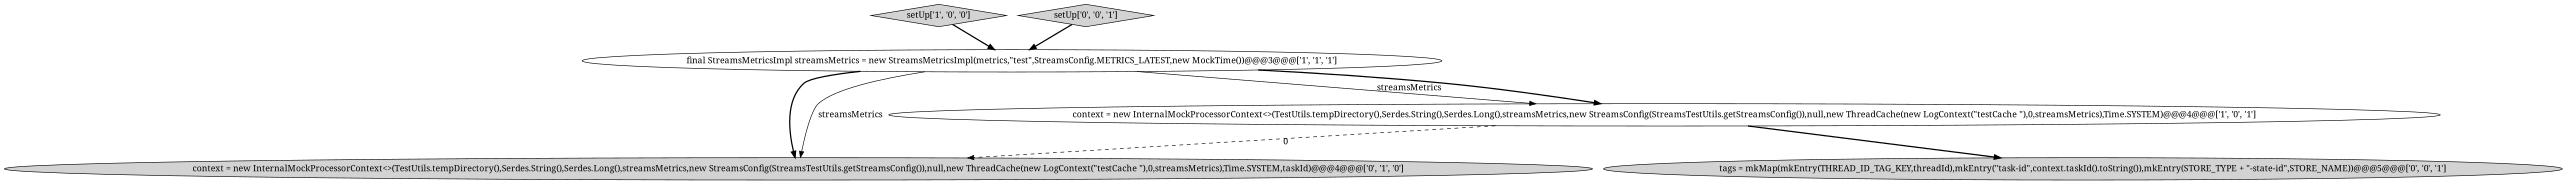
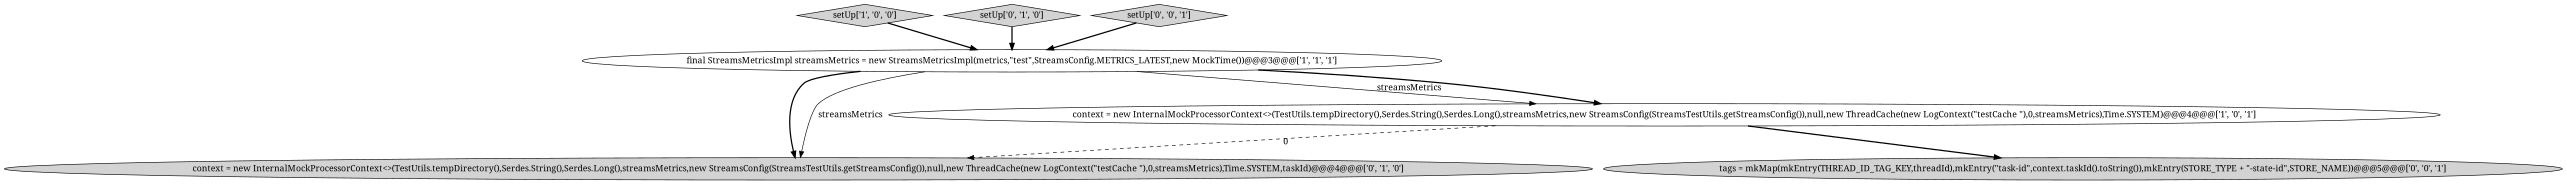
node "setUp['0', '1', '0']": added
